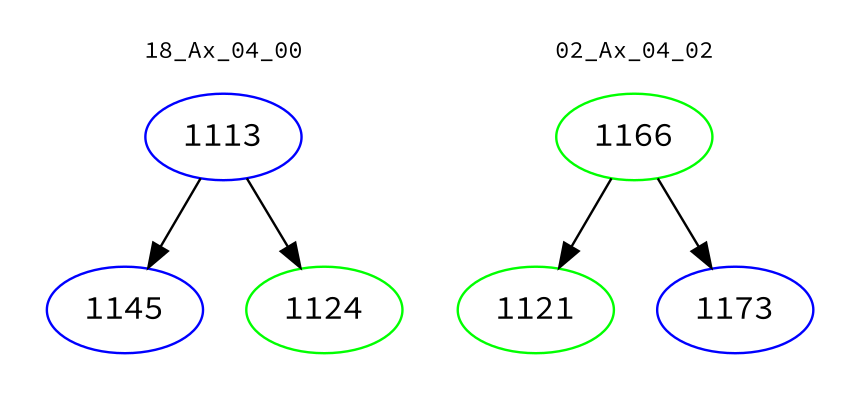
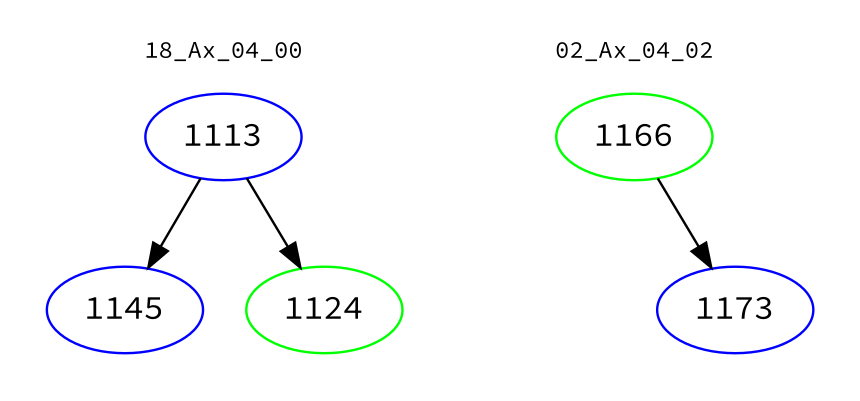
node "1121": removed
